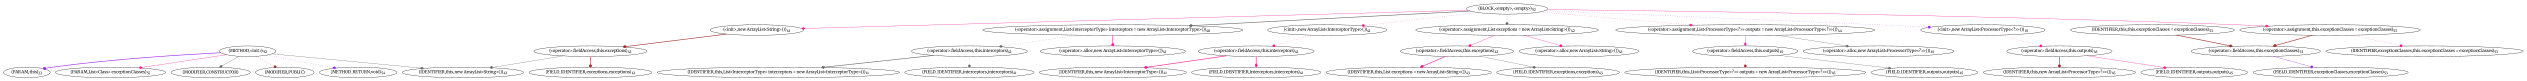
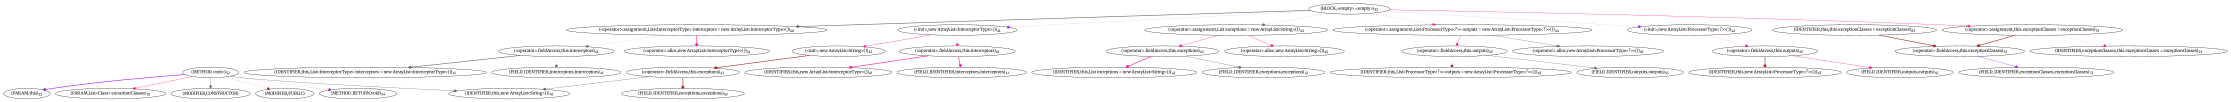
edge "(BLOCK,<empty>,<empty>)" -> "(<init>,new ArrayList<String>())": now "(<init>,new ArrayList<InterceptorType>())" -> "(<init>,new ArrayList<String>())"
edge "(BLOCK,<empty>,<empty>)" -> "(<init>,new ArrayList<InterceptorType>())": color deeppink -> purple
node "(<init>,new ArrayList<ProcessorType<?>>())": text "45" -> "42"
node "(IDENTIFIER,this,this.exceptionClasses = exceptionClasses)": text "53" -> "83"
edge "(METHOD,<init>)" -> "(METHOD_RETURN,void)": arrowhead diamond -> dot
edge "(<operator>.fieldAccess,this.exceptionClasses)" -> "(FIELD_IDENTIFIER,exceptionClasses,exceptionClasses)": arrowhead dot -> diamond
